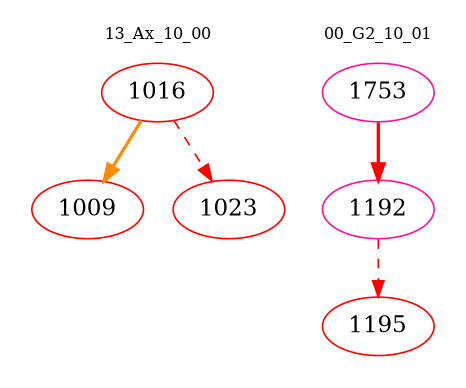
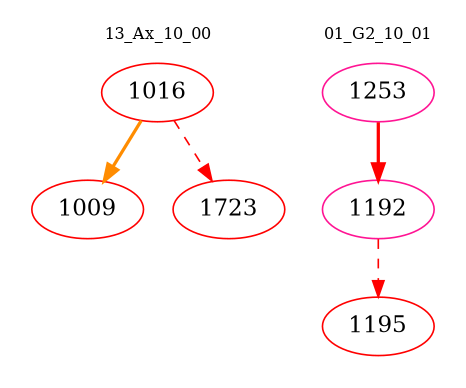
cluster "00_G2_10_01": label "00_G2_10_01" -> "01_G2_10_01"
node "1753": label "1753" -> "1253"
node "1023": label "1023" -> "1723"
